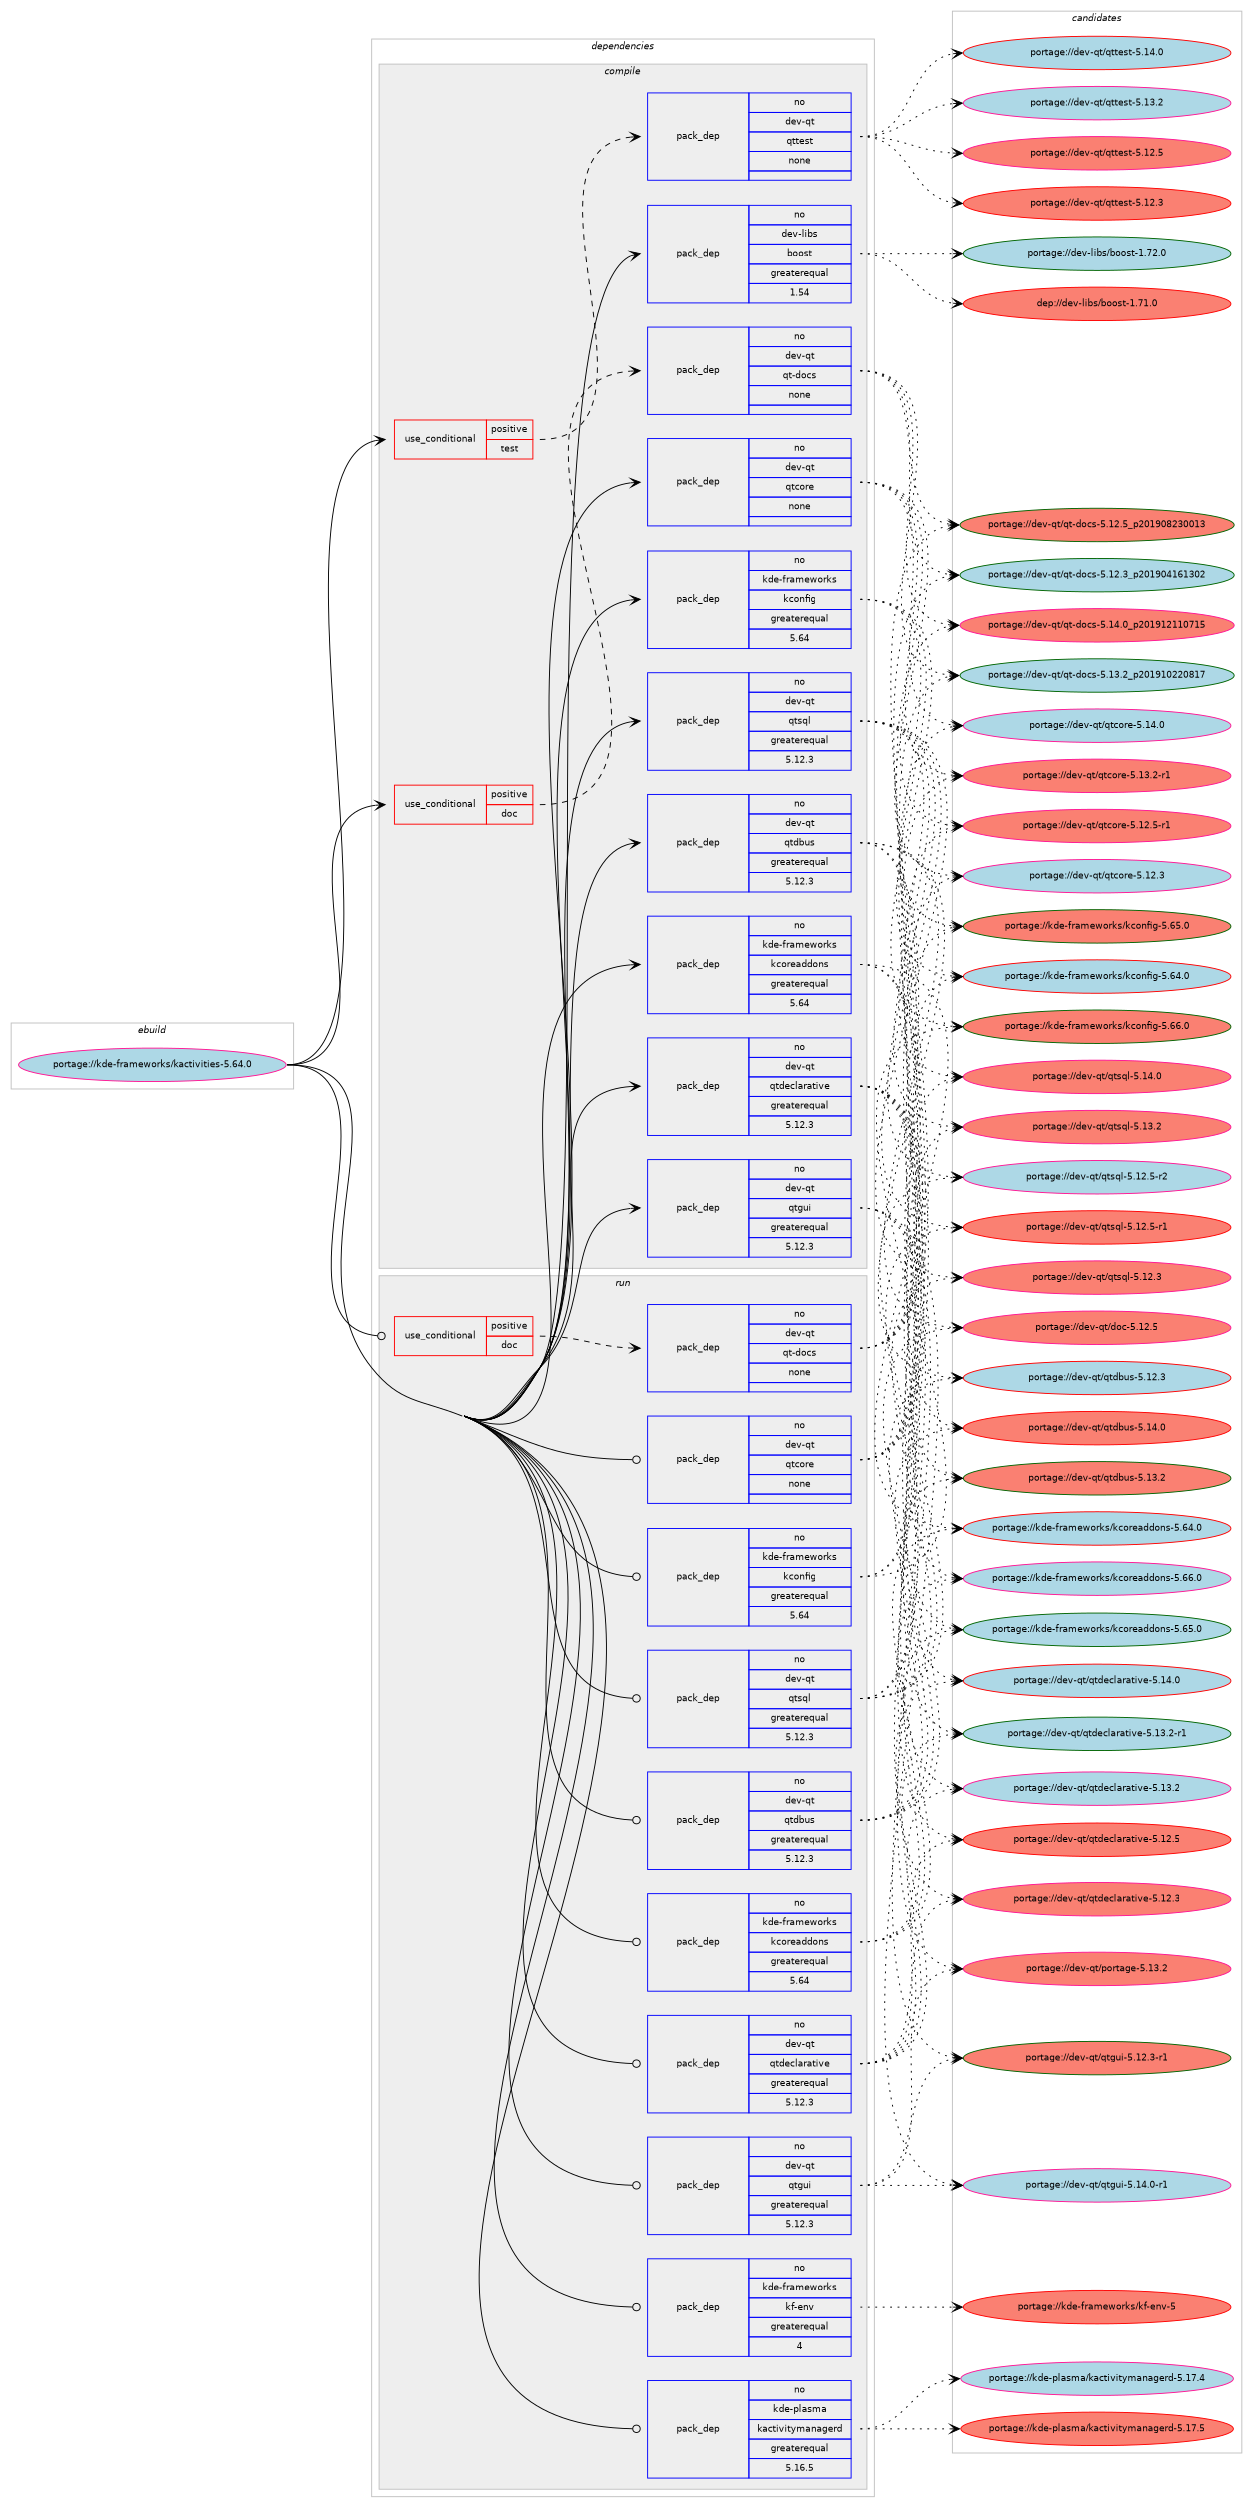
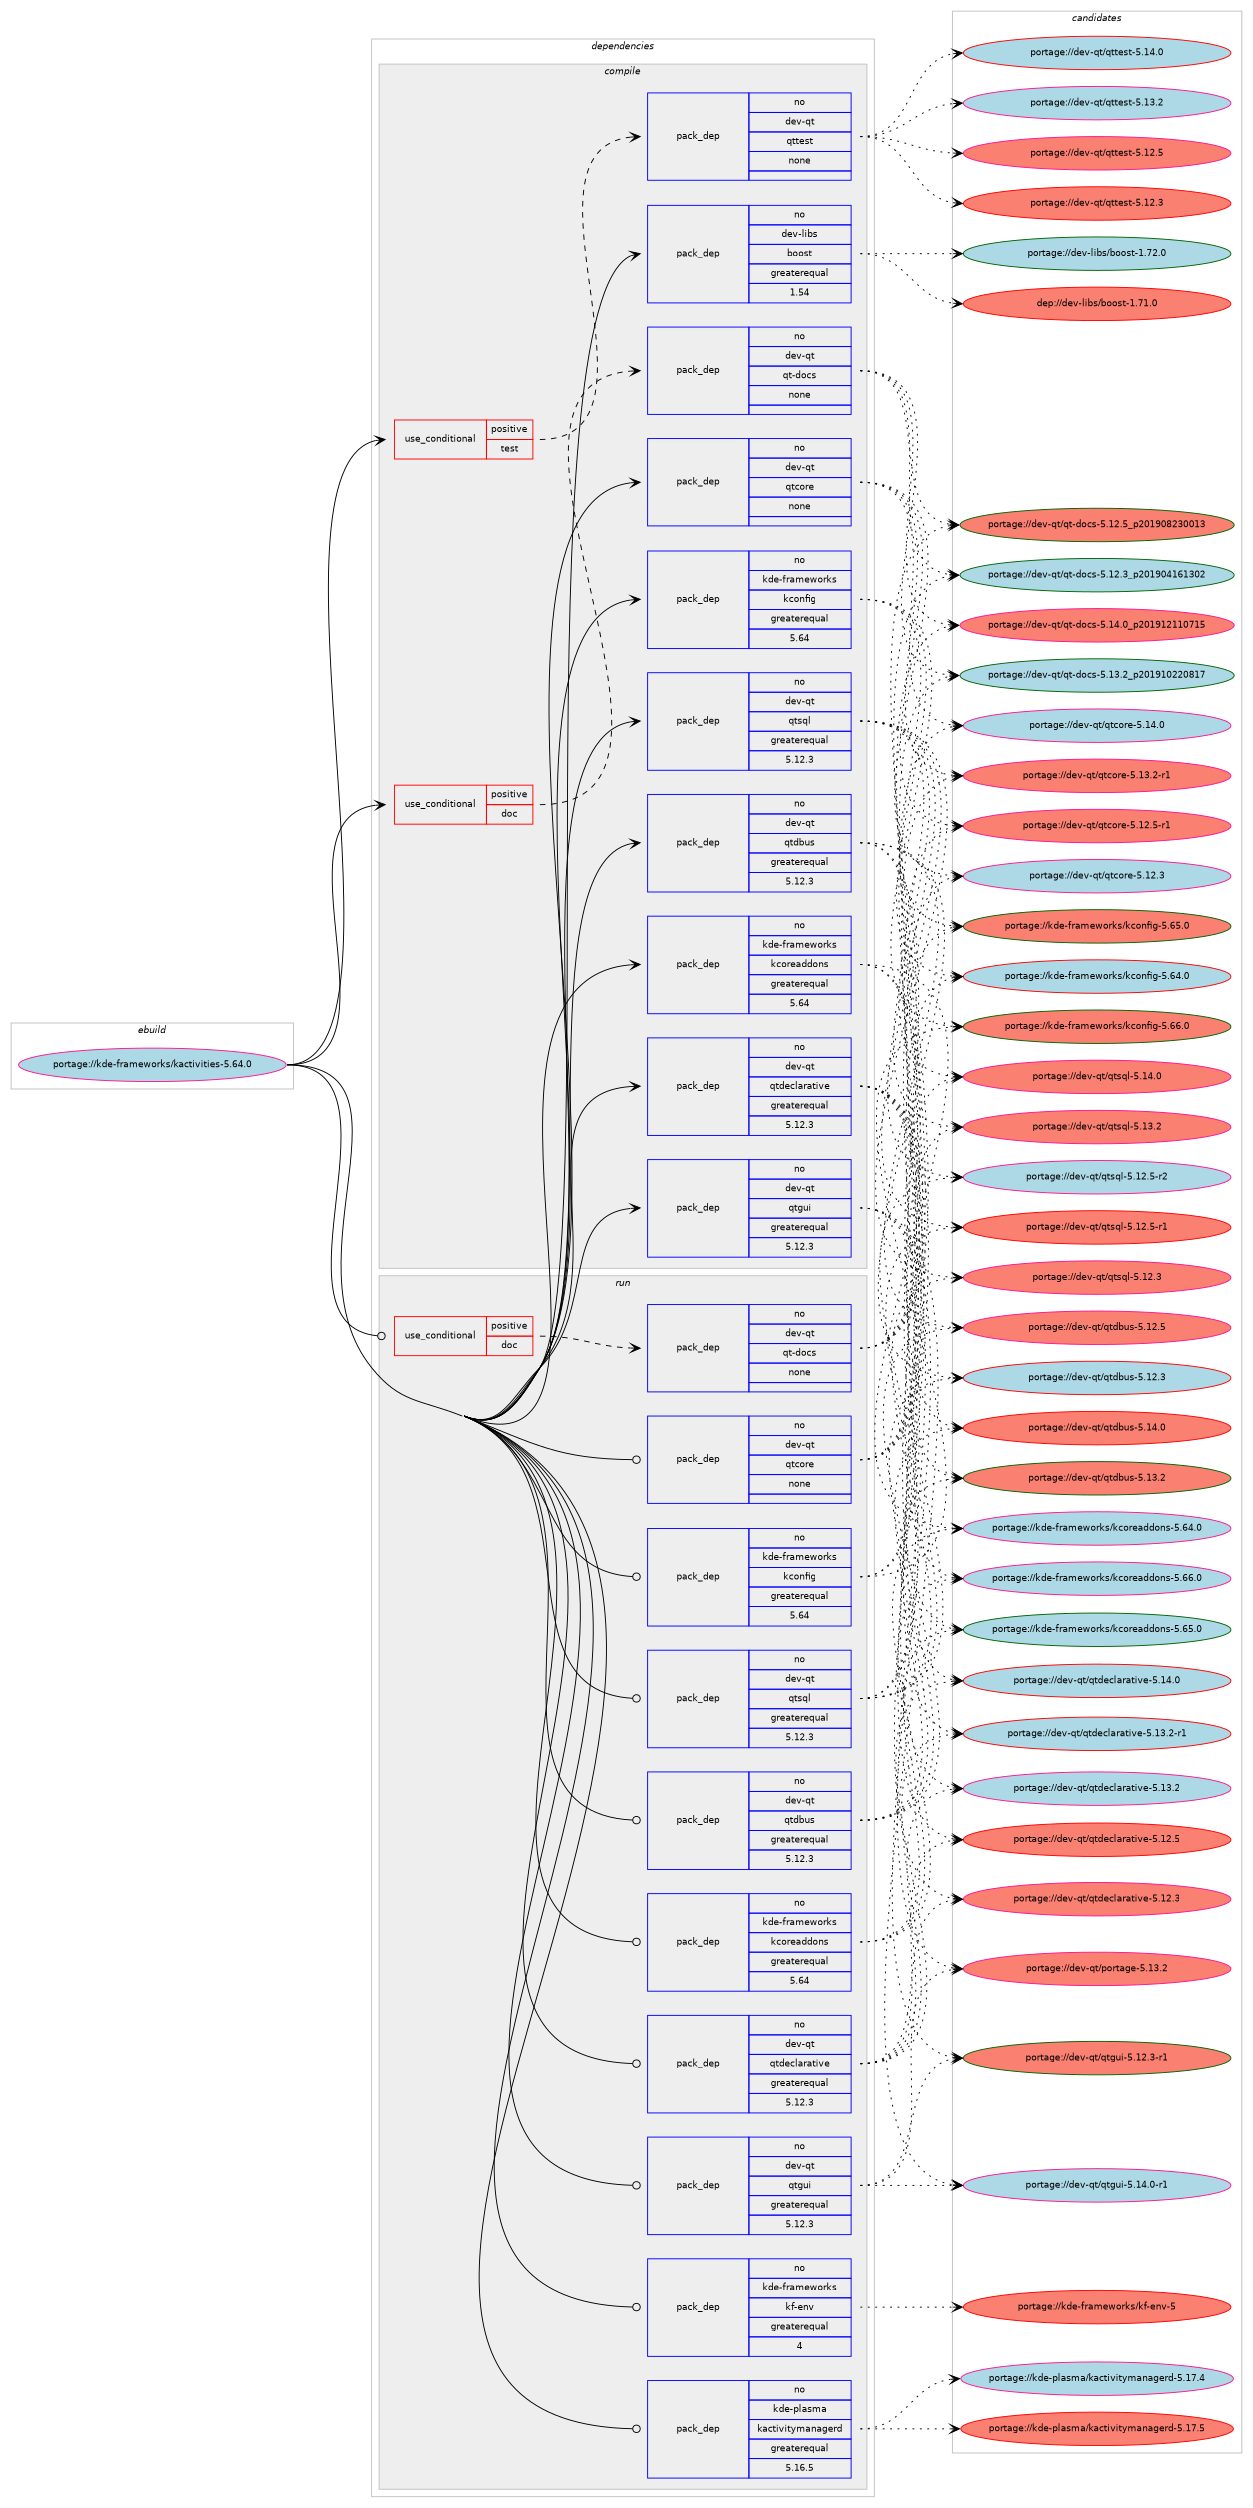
node "portage://dev-qt/doc-5.12.5": label "portage://dev-qt/doc-5.12.5" -> "portage://dev-qt/qtdbus-5.12.5"
node "portage://kde-frameworks/kcoreaddons-5.64.0": color red -> deeppink
node "portage://dev-qt/qtdeclarative-5.13.2-r1": color darkgreen -> red
